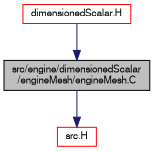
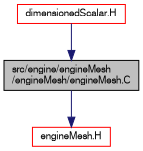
node "src/engine/dimensionedScalar /engineMesh/engineMesh.C": label "src/engine/dimensionedScalar /engineMesh/engineMesh.C" -> "src/engine/engineMesh /engineMesh/engineMesh.C"
node "src.H": label "src.H" -> "engineMesh.H"
